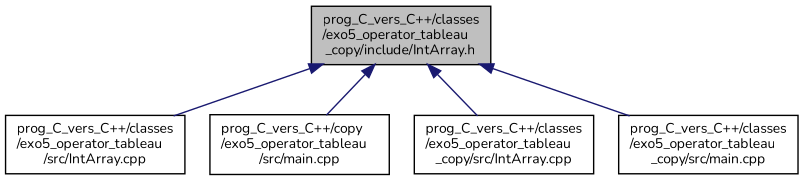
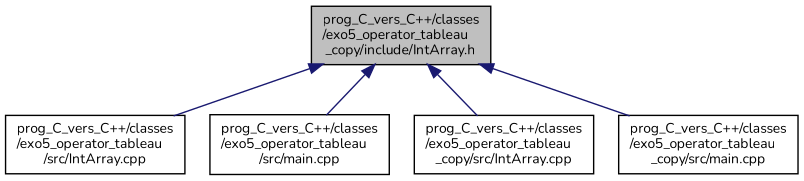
node "prog_C_vers_C++/copy /exo5_operator_tableau /src/main.cpp": label "prog_C_vers_C++/copy /exo5_operator_tableau /src/main.cpp" -> "prog_C_vers_C++/classes /exo5_operator_tableau /src/main.cpp"
